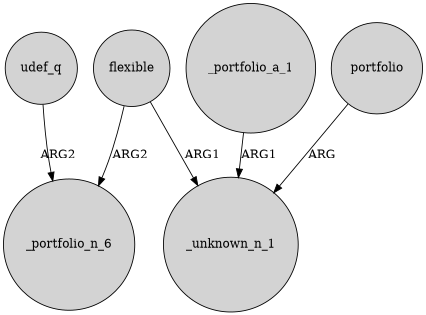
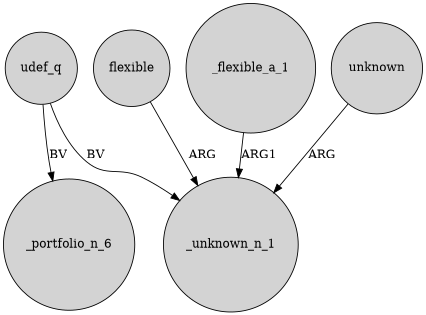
node "_portfolio_a_1": label "_portfolio_a_1" -> "_flexible_a_1"
node "portfolio": label "portfolio" -> "unknown"
edge "flexible" -> "_portfolio_n_6": removed, label "ARG2"
edge "udef_q" -> "_portfolio_n_6": label "ARG2" -> "BV"
edge "flexible" -> "_unknown_n_1": label "ARG1" -> "ARG"
edge "udef_q" -> "_unknown_n_1": added, label "BV"
